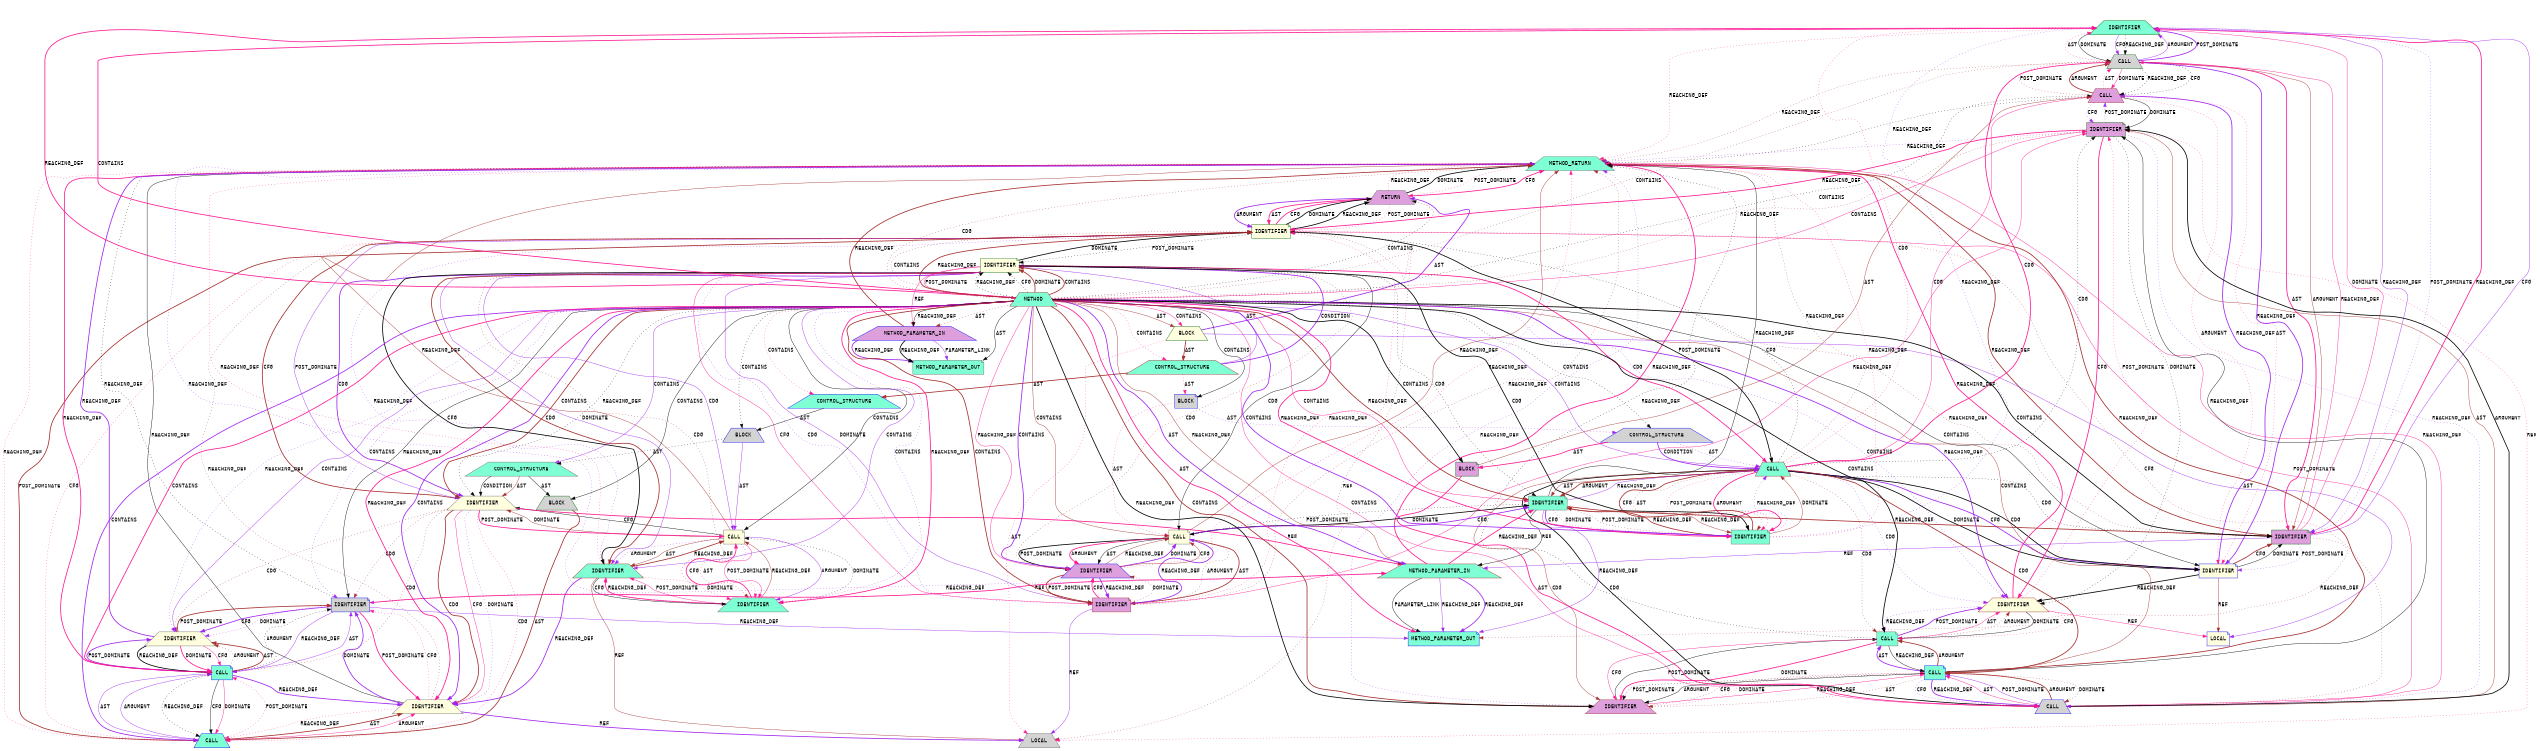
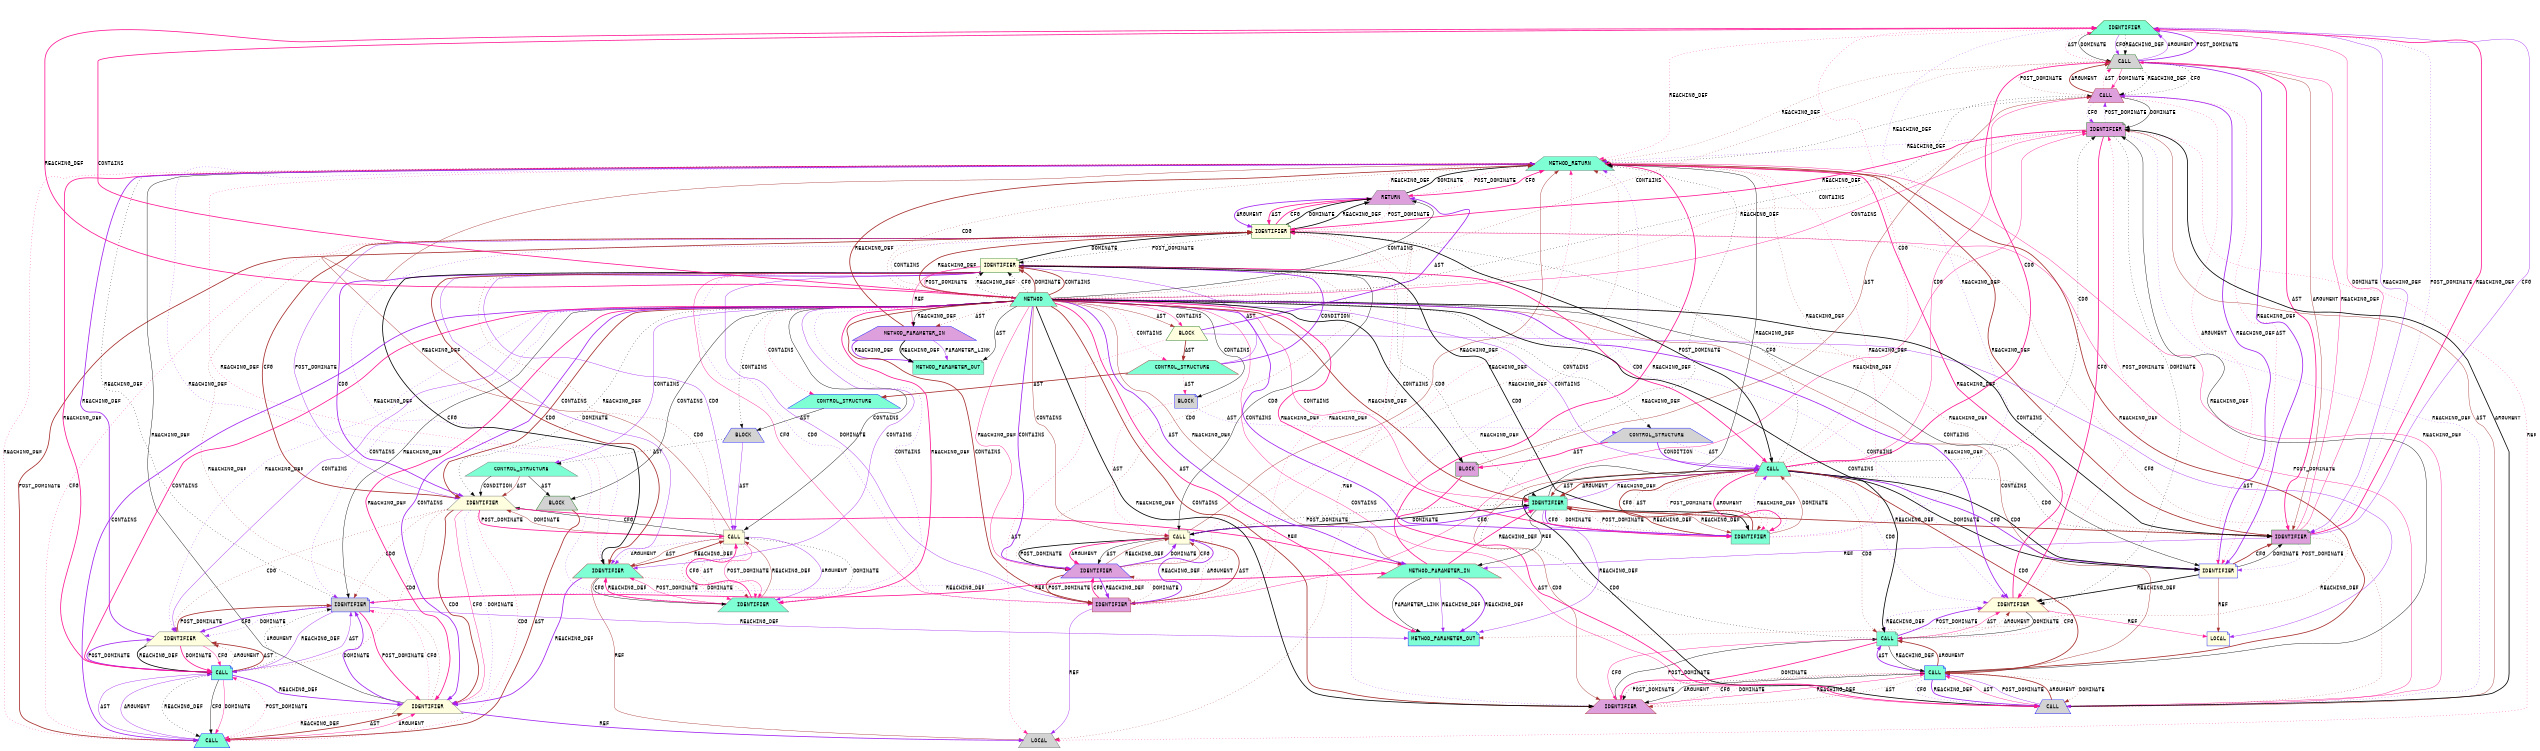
edge "METHOD" -> "RETURN": style dotted -> solid
